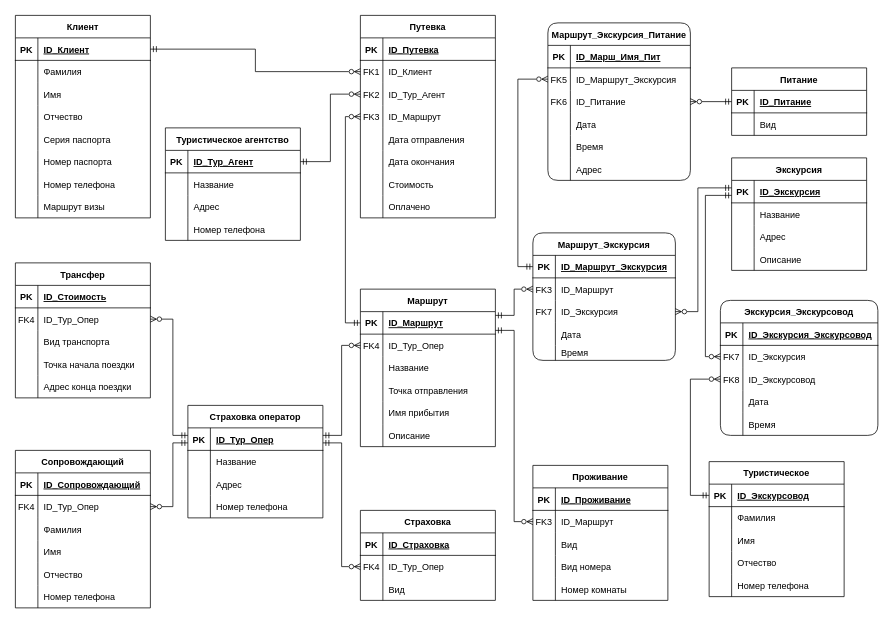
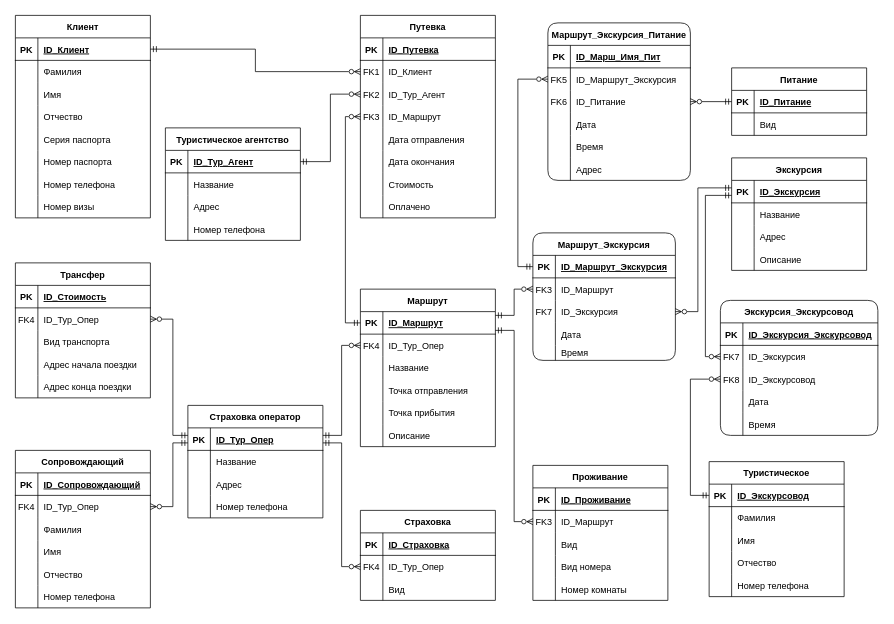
node "Маршрут визы": label "Маршрут визы" -> "Номер визы"
node "Точка начала поездки": label "Точка начала поездки" -> "Адрес начала поездки"
node "Имя прибытия": label "Имя прибытия" -> "Точка прибытия"
